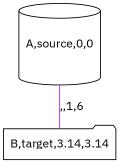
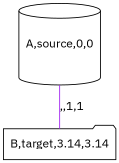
edge "A,source,0,0" -- "B,target,3.14,3.14": label ",,1,6" -> ",,1,1"
